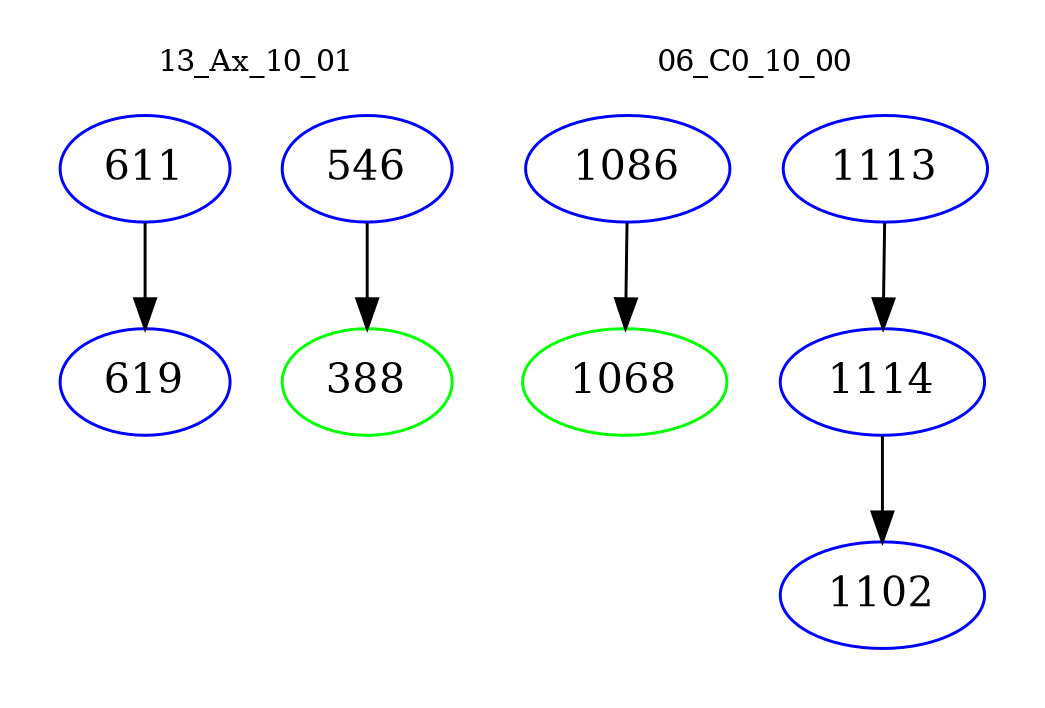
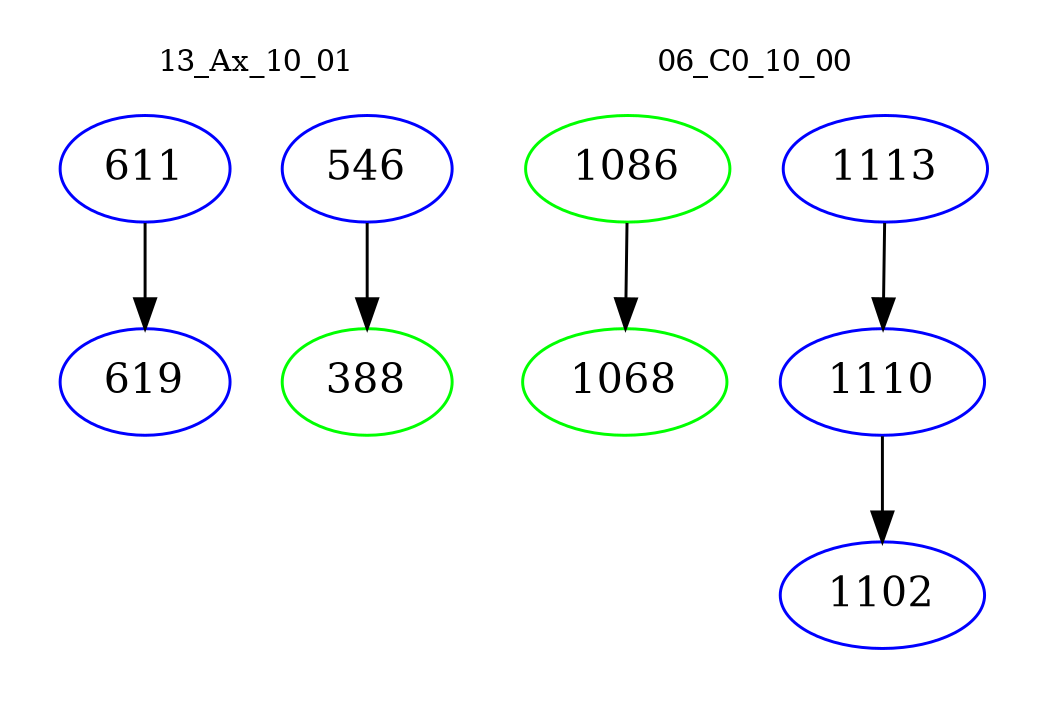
node "1086": color blue -> green
node "1114": label "1114" -> "1110"
